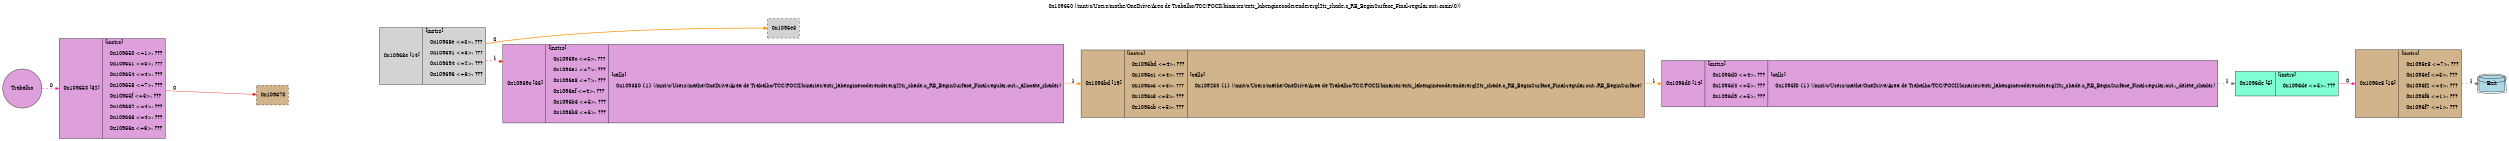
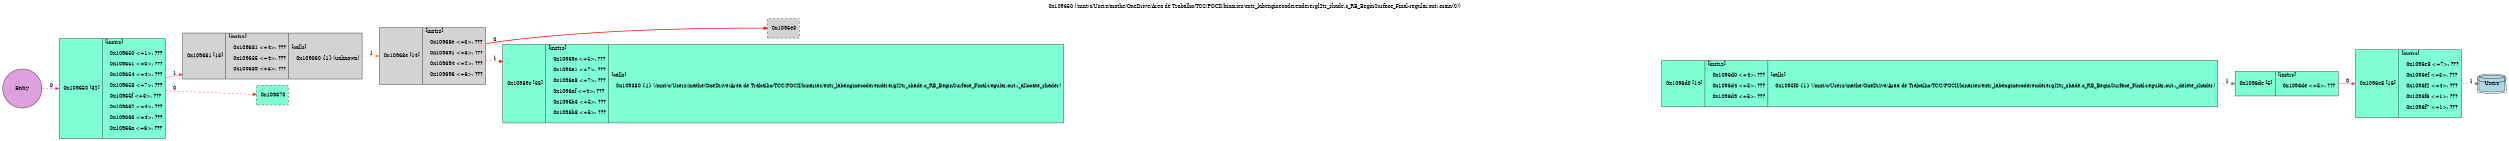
edge "0x10968e [14]" -> "0x1096e3": color darkorange -> red
node "0x109681 [13]": added
node "0x10969c [33]": fillcolor plum -> aquamarine
node "0x1096bd [19]": removed
node "0x1096d0 [14]": fillcolor plum -> aquamarine
node "0x1096e8 [16]": fillcolor tan -> aquamarine
node "Exit": label "Exit" -> "Users"
node "Trabalho": label "Trabalho" -> "Entry"
node "0x109650 [32]": fillcolor plum -> aquamarine
edge "0x109650 [32]" -> "0x109670": style solid -> dashed
node "0x109670": fillcolor tan -> aquamarine
